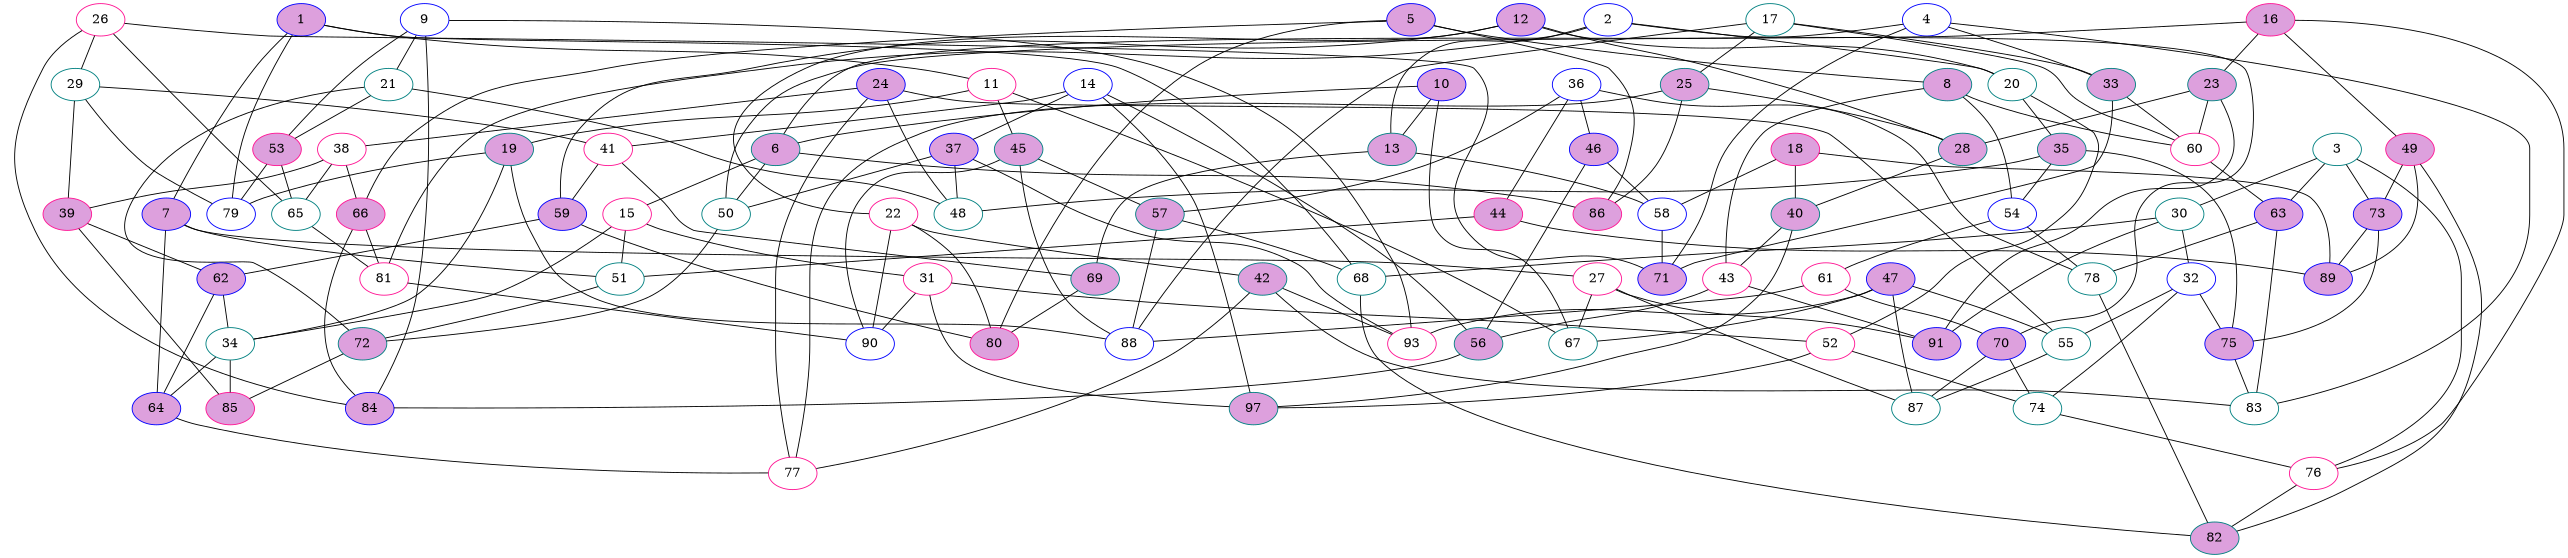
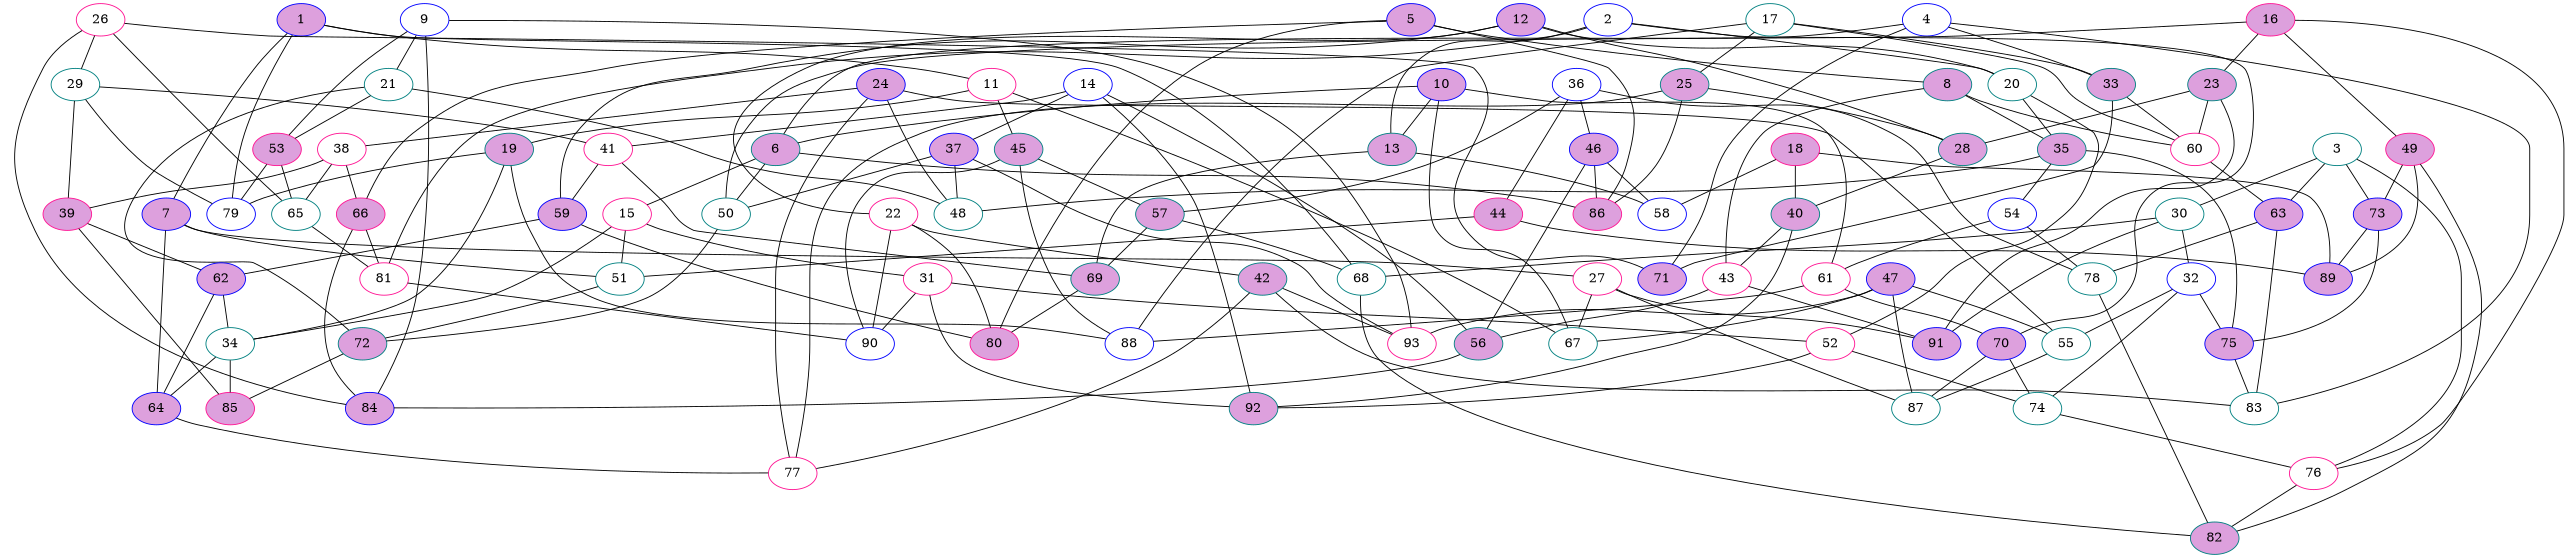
edge "10" -- "61": added
edge "8" -- "54": now "8" -- "35"
edge "46" -- "86": added
edge "58" -- "71": removed
edge "57" -- "88": now "57" -- "69"
node "97": label "97" -> "92"
